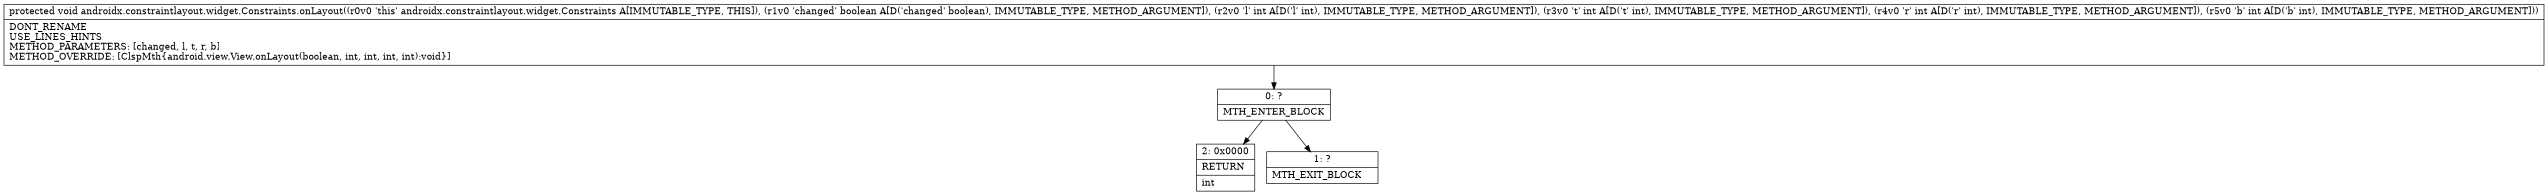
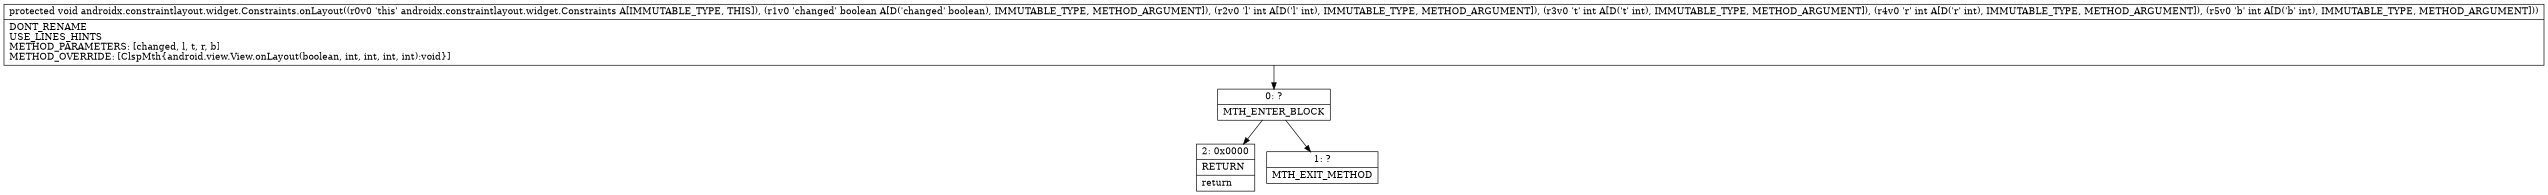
node "1: ?": text "MTH_EXIT_BLOCK" -> "MTH_EXIT_METHOD"
node "2: 0x0000": text "int" -> "return"
